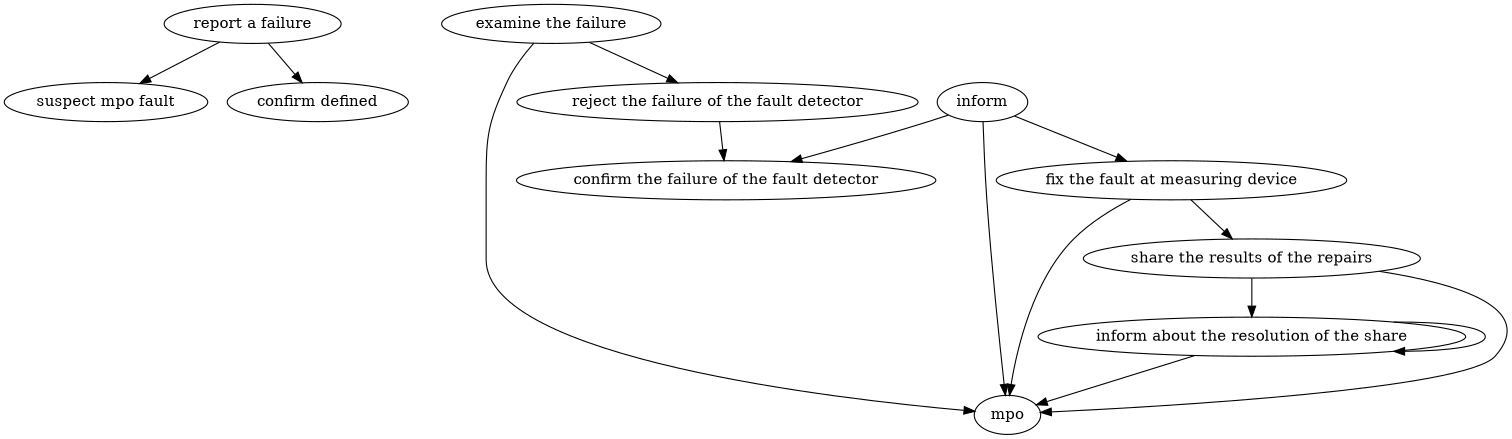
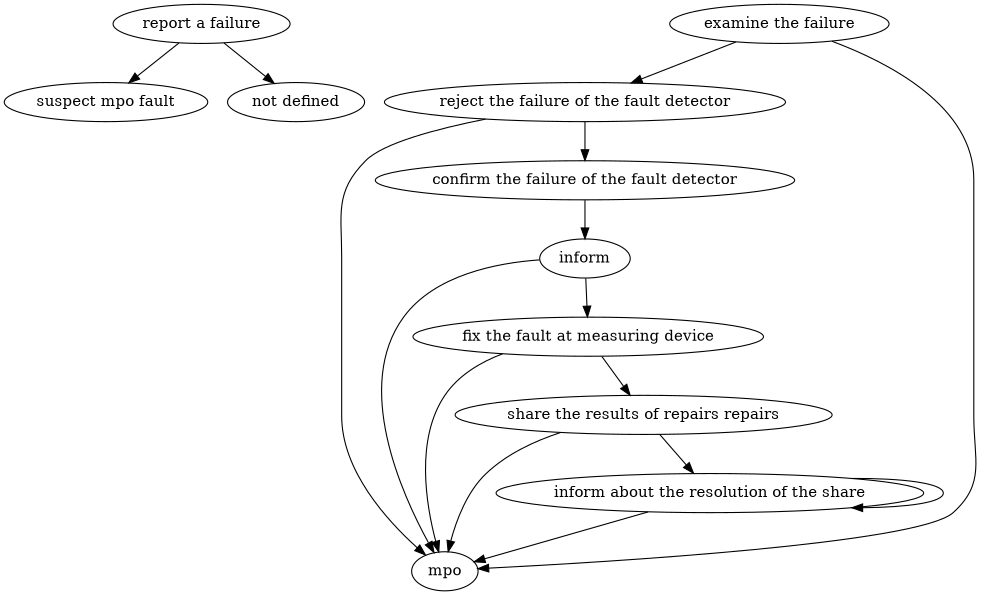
node "confirm defined": label "confirm defined" -> "not defined"
edge "inform" -> "confirm the failure of the fault detector": reversed
node "share the results of the repairs": label "share the results of the repairs" -> "share the results of repairs repairs"
edge "reject the failure of the fault detector" -> "mpo": added
